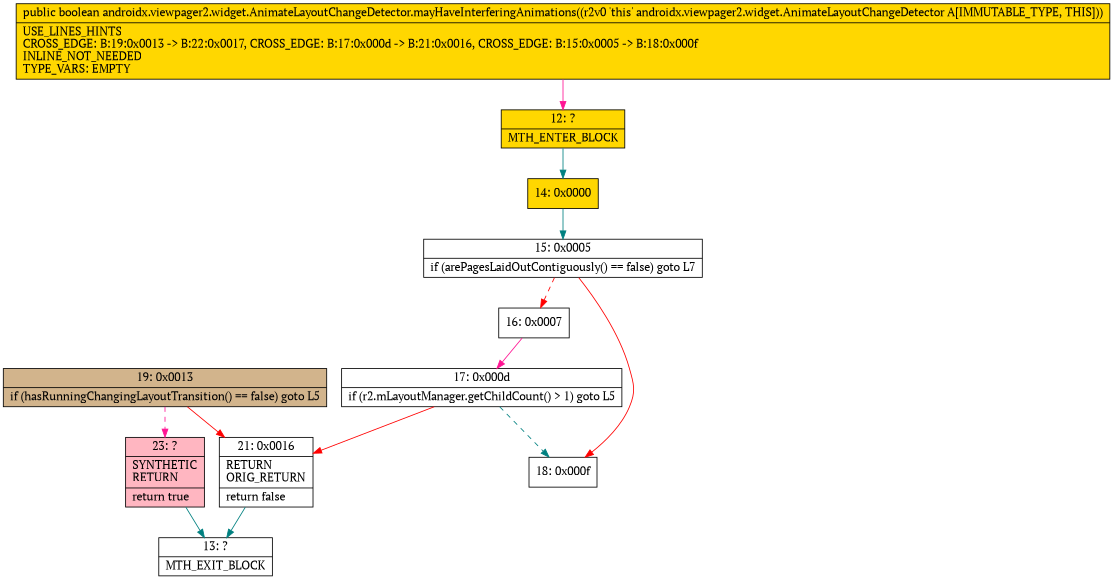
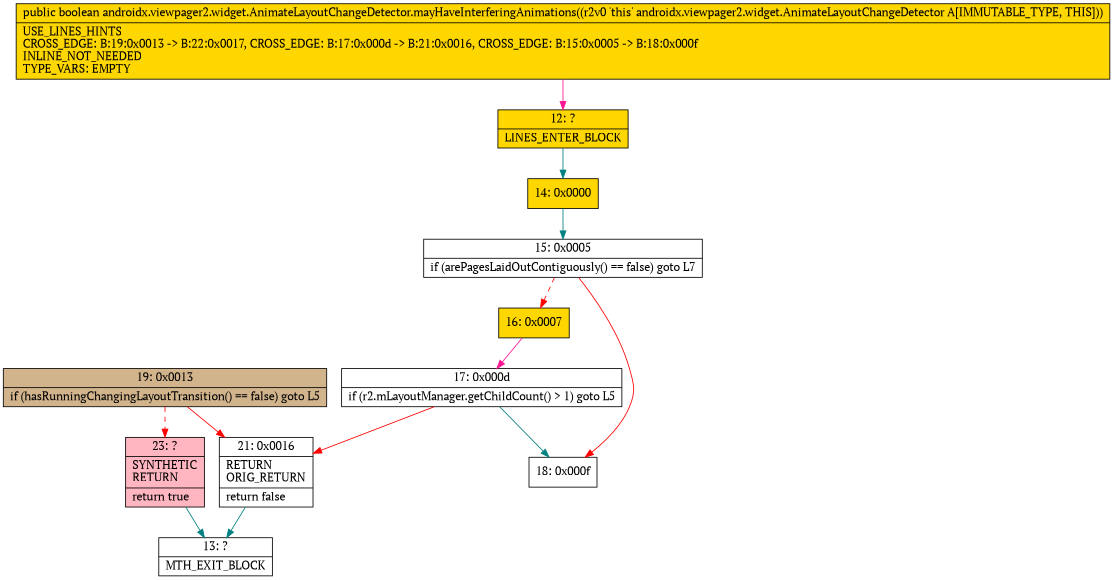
node "12: ?": text "MTH_ENTER_BLOCK" -> "LINES_ENTER_BLOCK"
node "16: 0x0007": fillcolor white -> gold
edge "19: 0x0013" -> "23: ?": color deeppink -> red
edge "17: 0x000d" -> "18: 0x000f": style dashed -> solid
